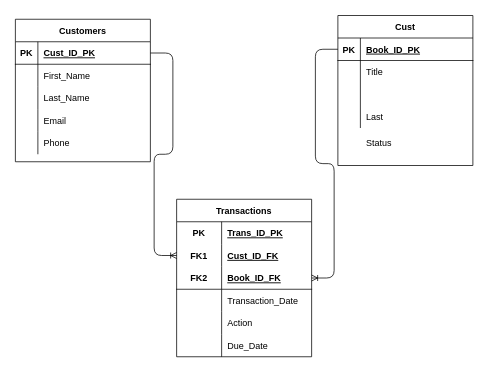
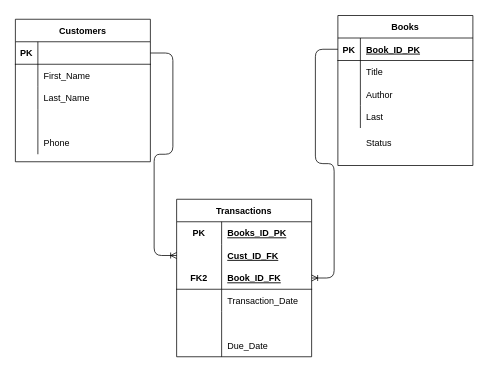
node "Cust": label "Cust" -> "Books"
node "Cust_ID_PK": removed
node "Author": added
node "Email": removed
node "Trans_ID_PK": label "Trans_ID_PK" -> "Books_ID_PK"
node "FK1": removed
node "Action": removed
